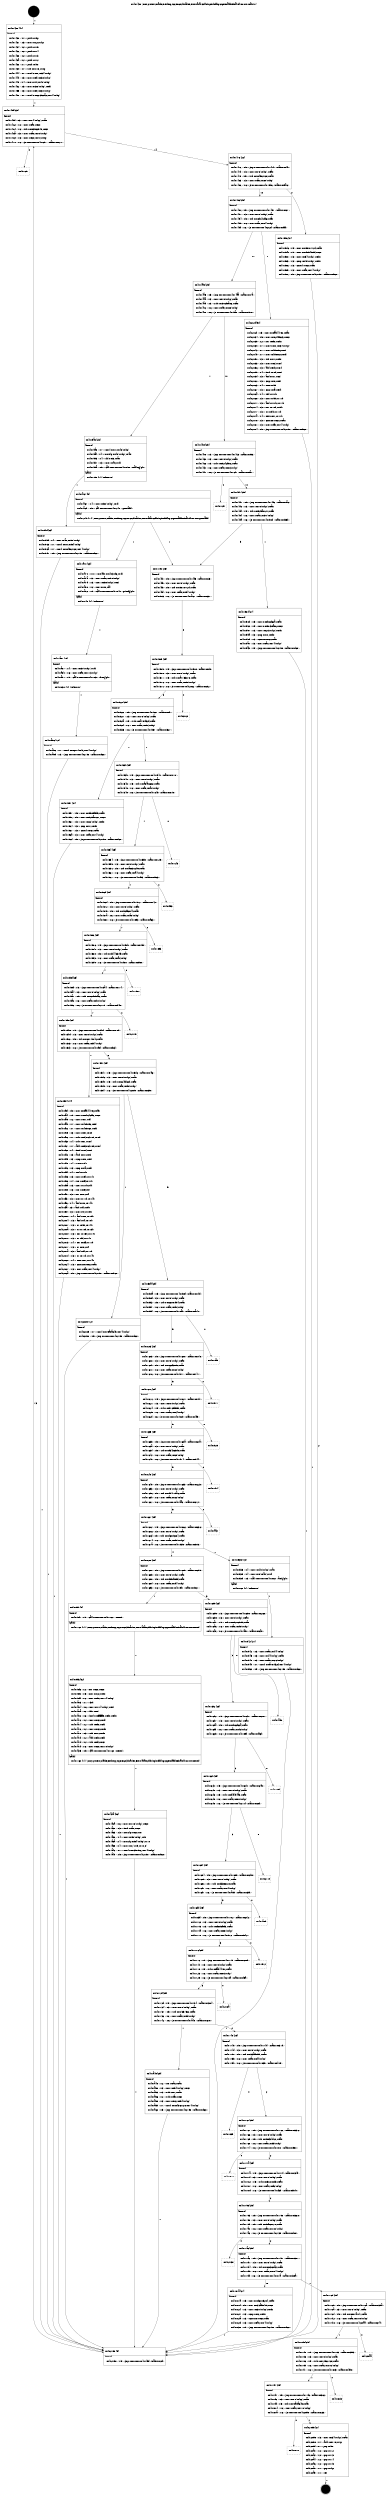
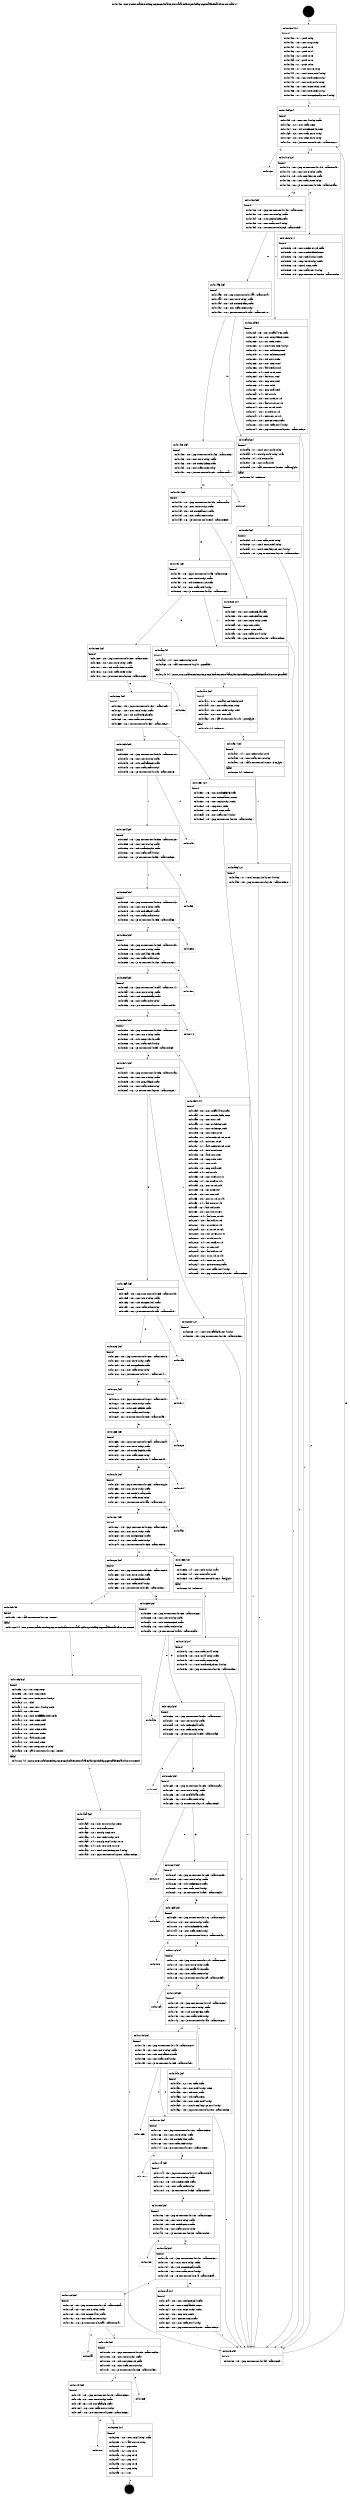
edge "0x401a67 [9]" -> "0x4014f0 [25]": reversed
